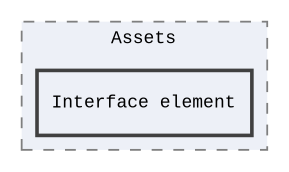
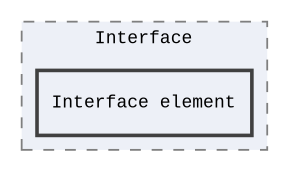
cluster "Assets": label "Assets" -> "Interface"
